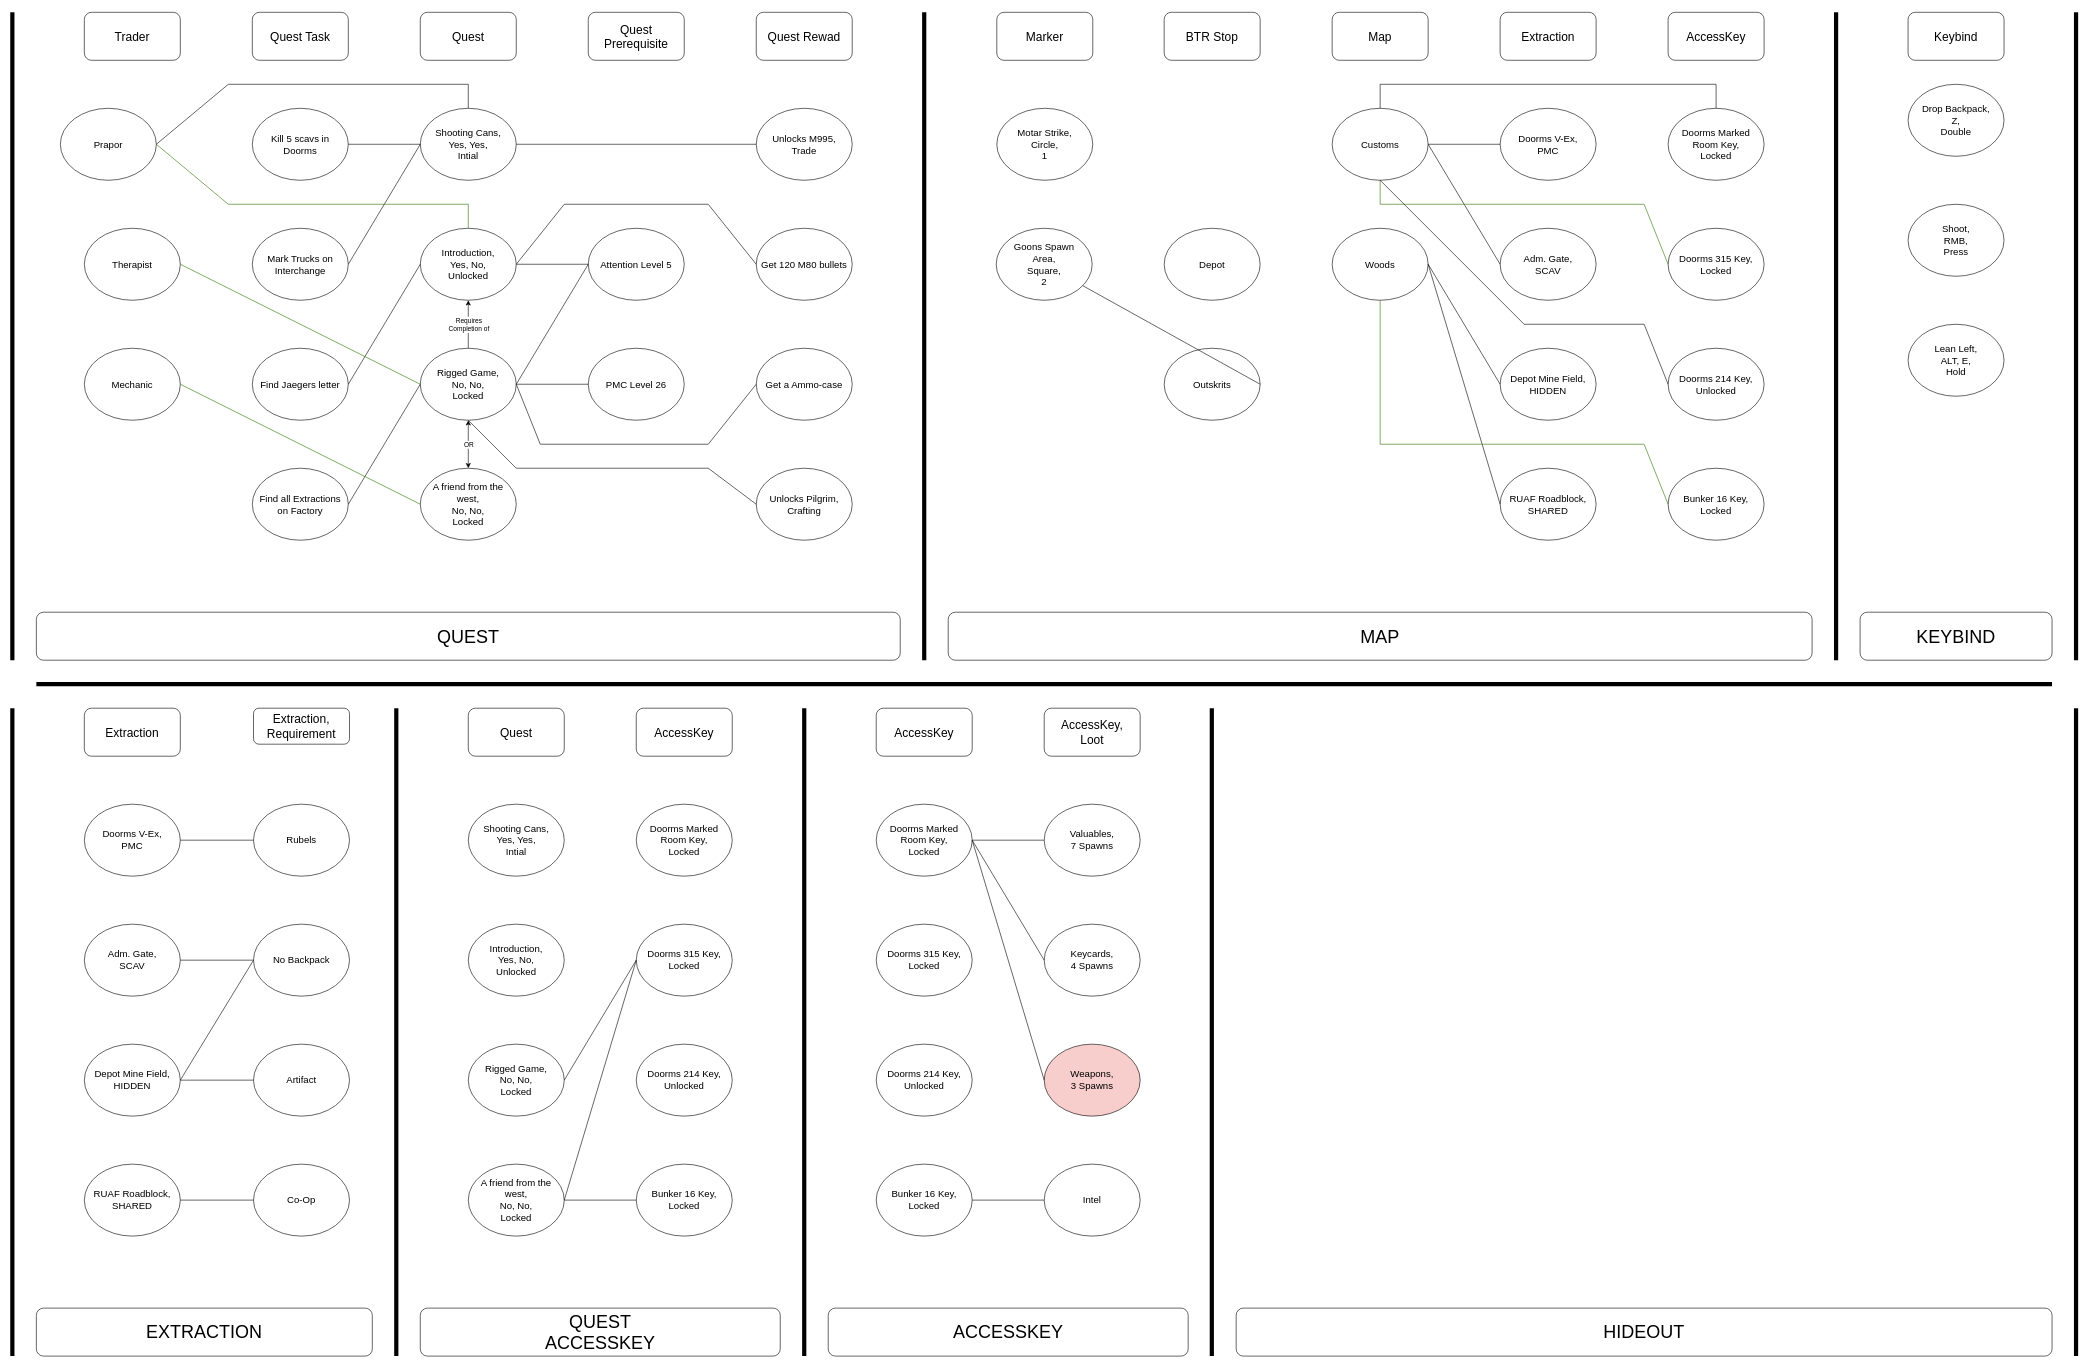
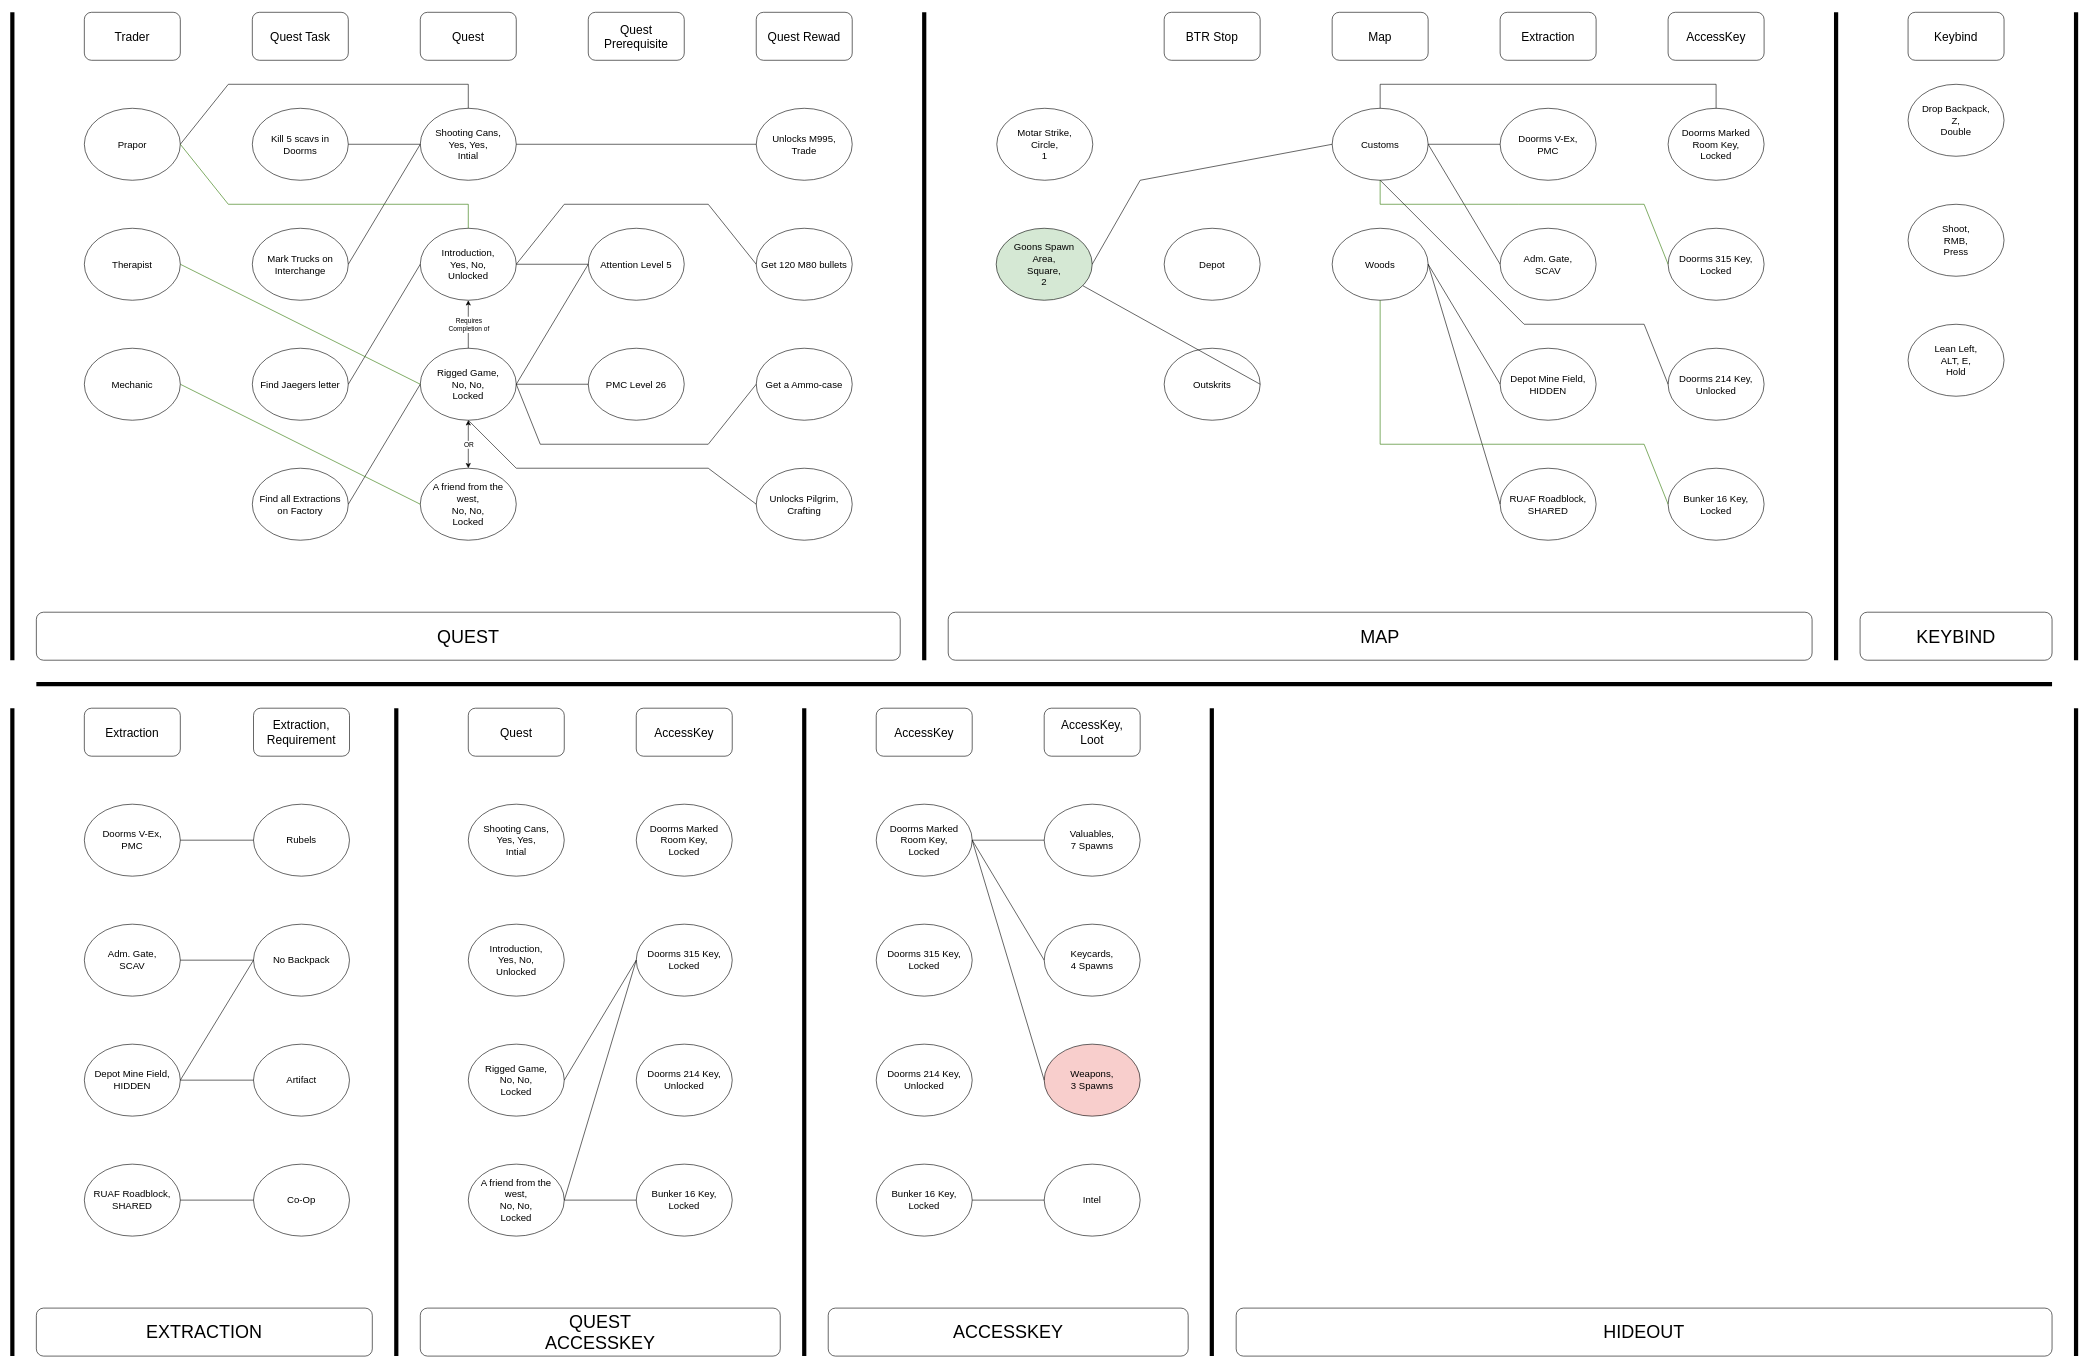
node "Marker": removed
node "Prapor": moved (108, 144) -> (132, 144)
edge "Customs" -- "Goons Spawn Area, Square, 2": added
node "Goons Spawn Area, Square, 2": fillcolor #ffffff -> #d5e8d4
node "Extraction, Requirement": size 96x36 -> 96x48
